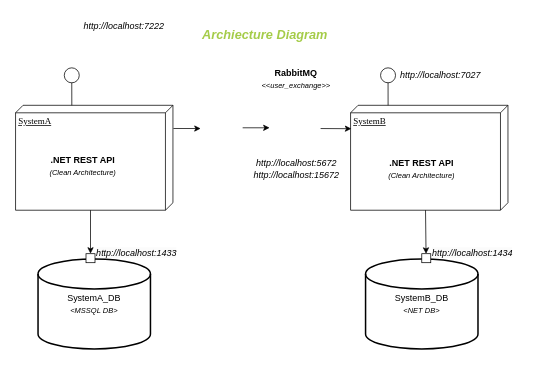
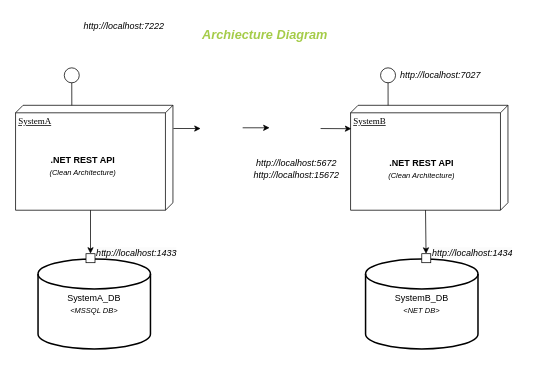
node "RabbitMQ <<user_exchange>>": removed
